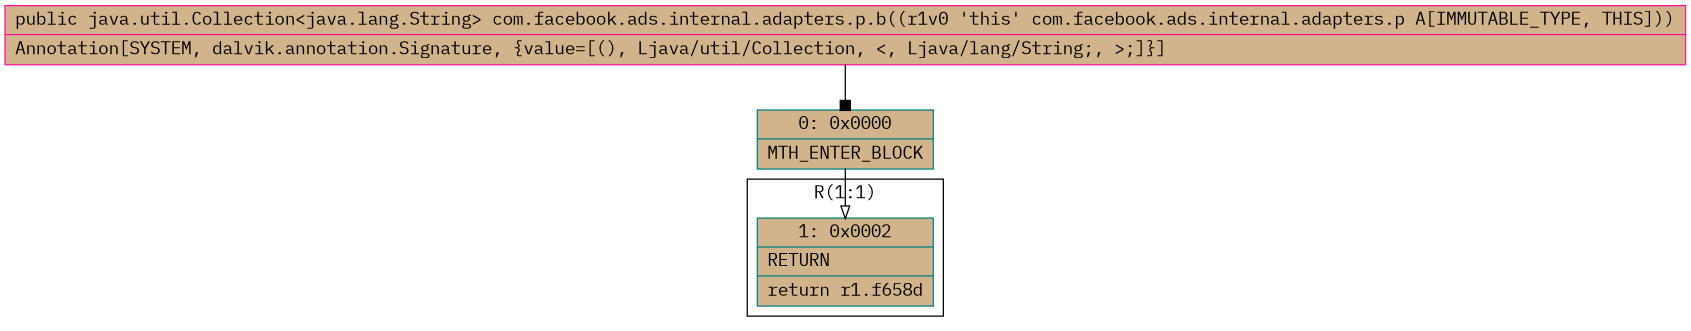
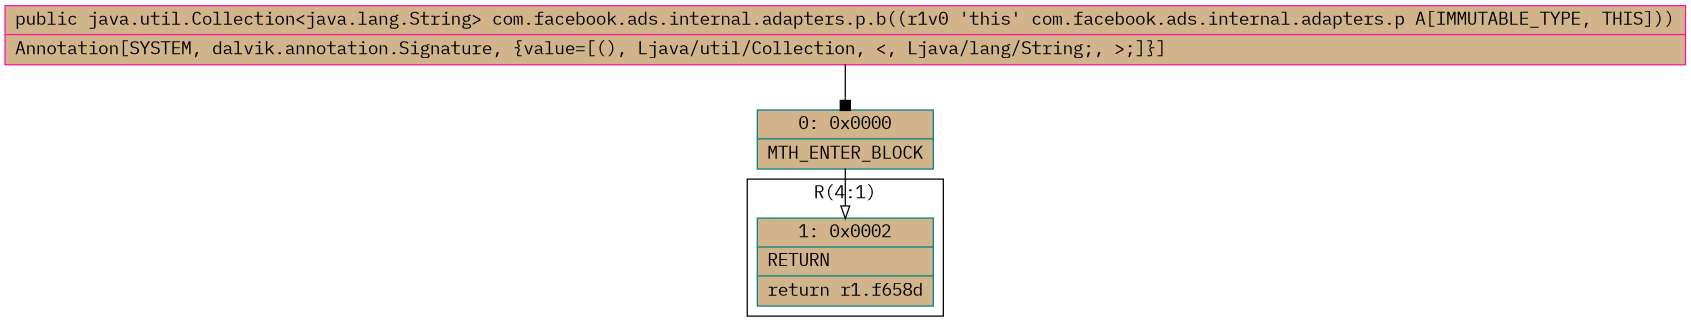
cluster "R(1:1)": label "R(1:1)" -> "R(4:1)"
